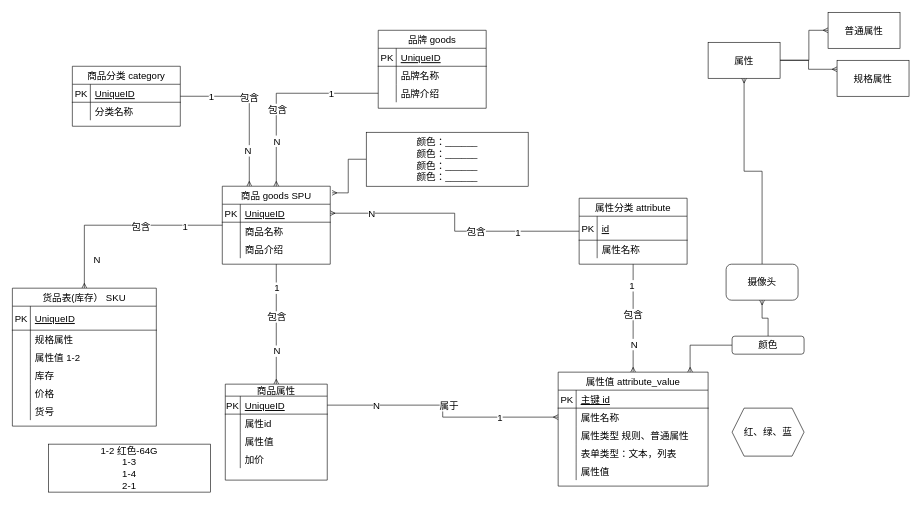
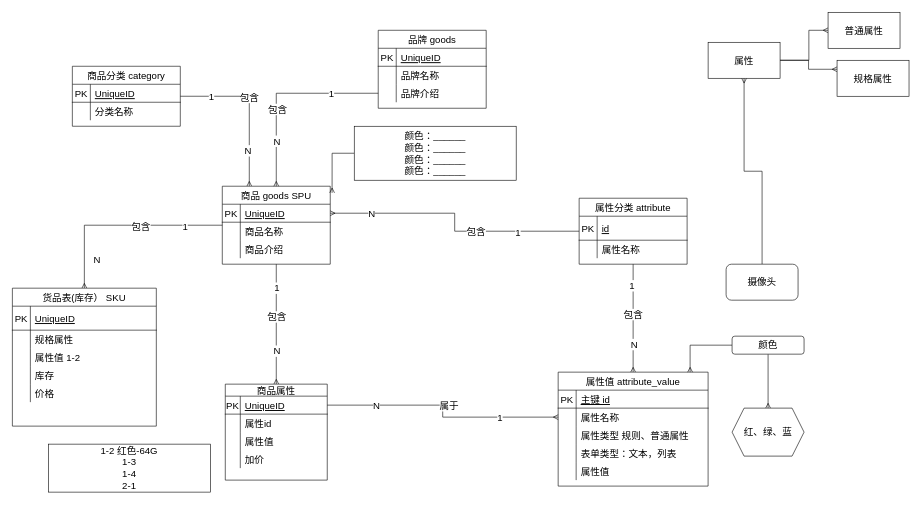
node "颜色：______ 颜色：______ 颜色：______ 颜色：______": moved (447, 159) -> (435, 153)
edge "颜色" -> "摄像头": now "颜色" -> "红、绿、蓝"
node "货号": removed
